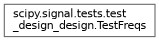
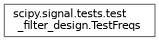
node "scipy.signal.tests.test _design_design.TestFreqs": label "scipy.signal.tests.test _design_design.TestFreqs" -> "scipy.signal.tests.test _filter_design.TestFreqs"
